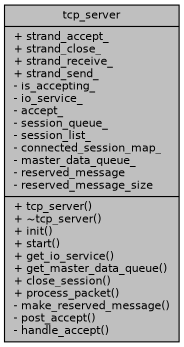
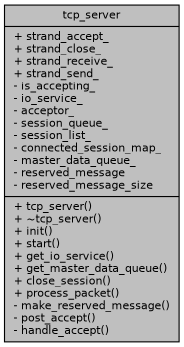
node "tcp_server": text "- accept_" -> "- acceptor_"
